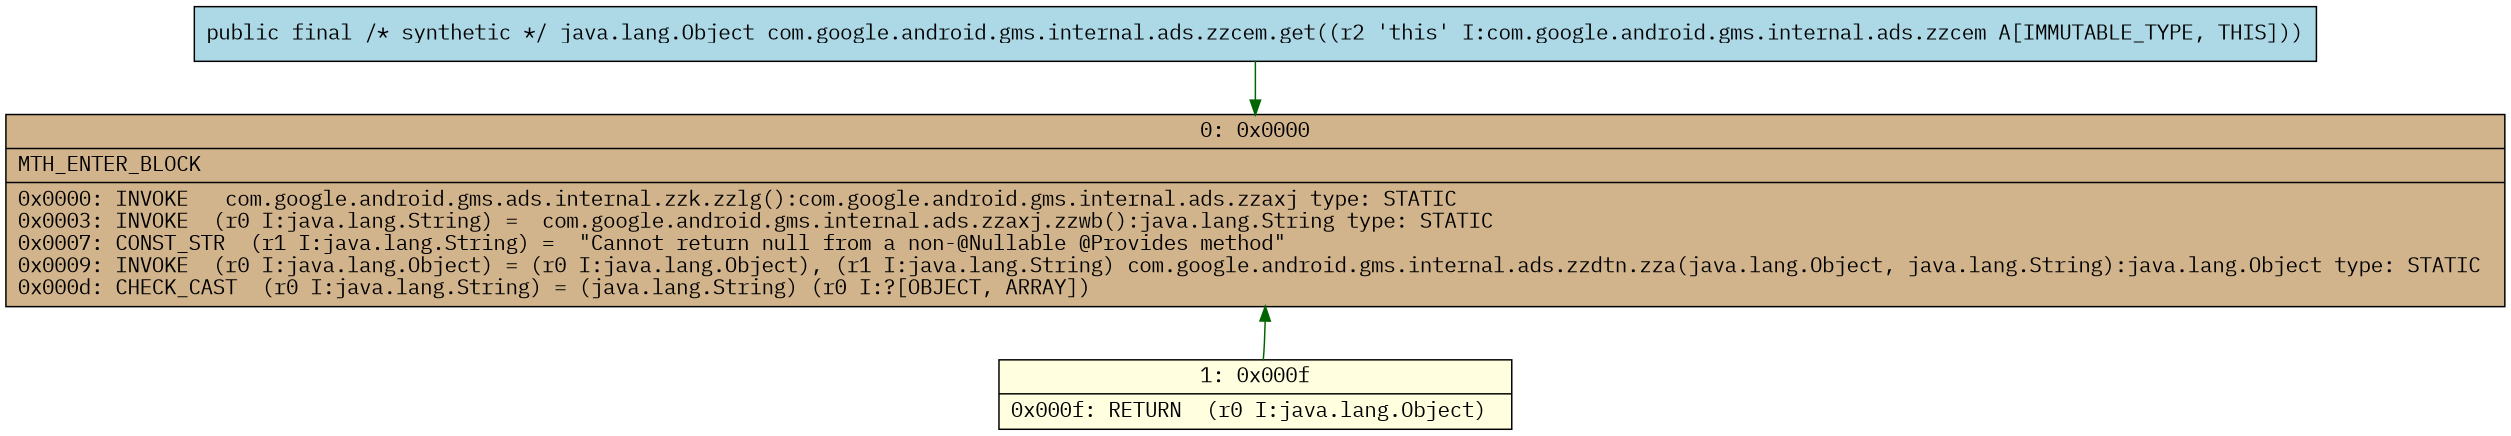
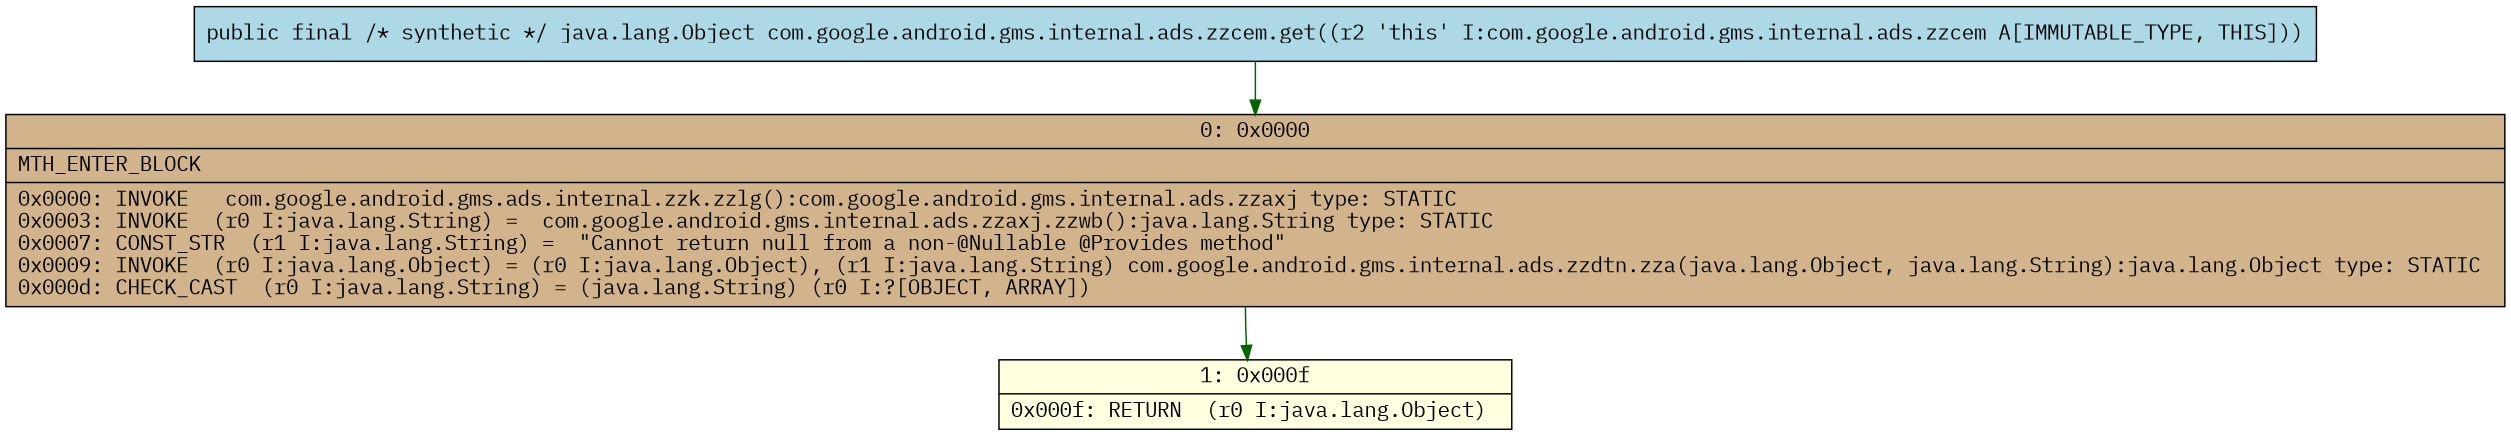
edge "1: 0x000f" -> "0: 0x0000": reversed
